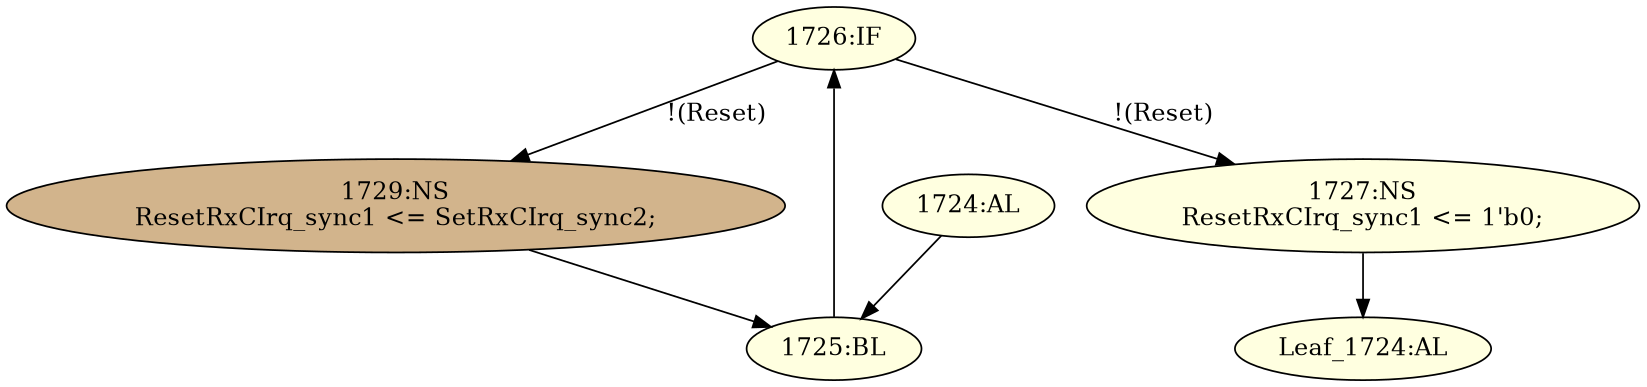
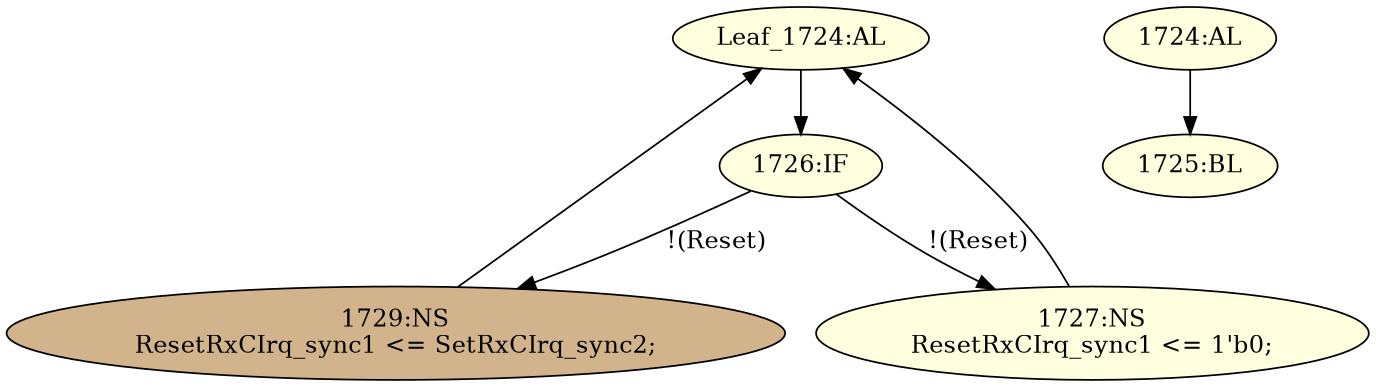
edge "1725:BL" -> "1726:IF": now "Leaf_1724:AL" -> "1726:IF"
edge "1729:NS ResetRxCIrq_sync1 <= SetRxCIrq_sync2;" -> "1725:BL": now "1729:NS ResetRxCIrq_sync1 <= SetRxCIrq_sync2;" -> "Leaf_1724:AL"
